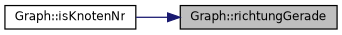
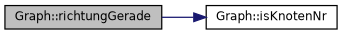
edge "Graph::isKnotenNr" -> "Graph::richtungGerade": reversed
